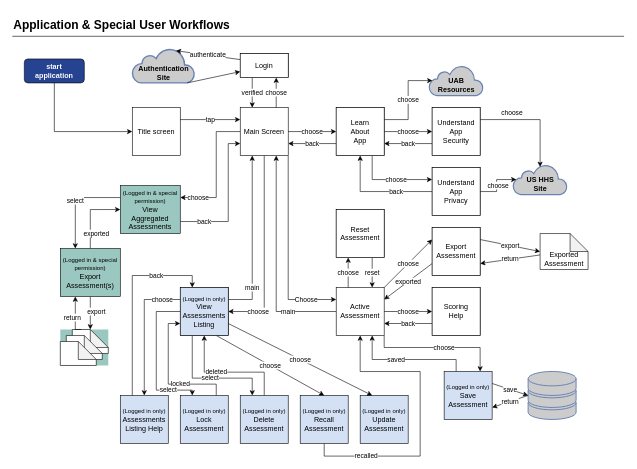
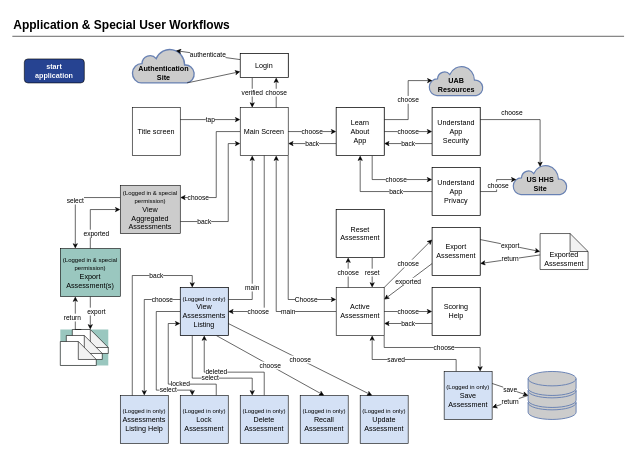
edge "start application" -> "Title screen": removed
node "(Logged in & special permission) View Aggregated Assessments": fillcolor #9ac7bf -> #cccccc
edge "(Logged in only) Recall Assessment" -> "Active Assessment": removed, label "recalled"
